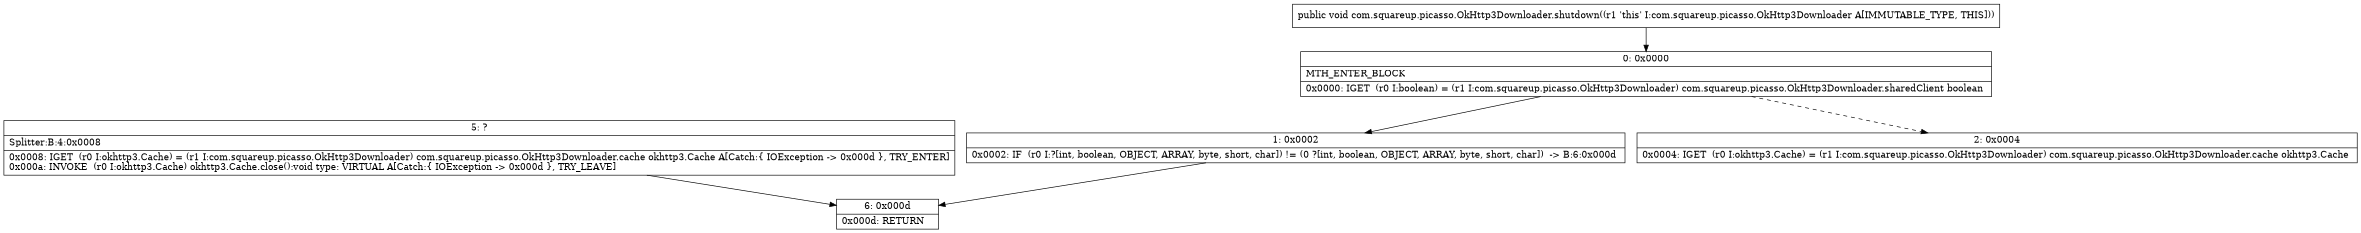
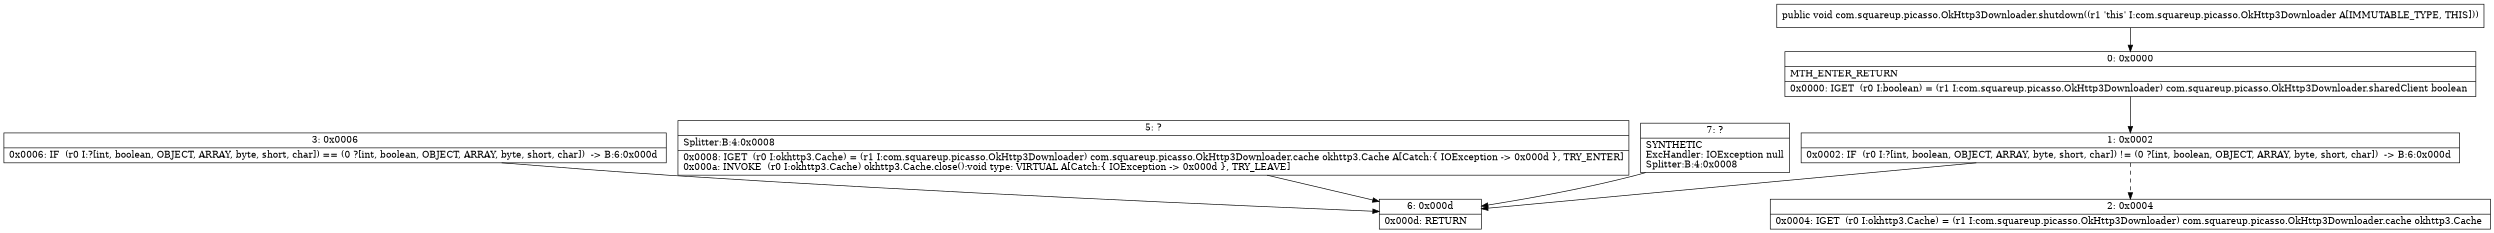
node "0: 0x0000": text "MTH_ENTER_BLOCK" -> "MTH_ENTER_RETURN"
edge "0: 0x0000" -> "2: 0x0004": now "1: 0x0002" -> "2: 0x0004"
node "3: 0x0006": added
node "7: ?": added
